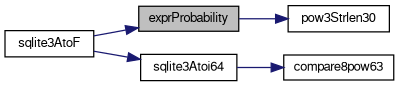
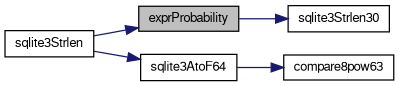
node "pow3Strlen30": label "pow3Strlen30" -> "sqlite3Strlen30"
node "sqlite3AtoF": label "sqlite3AtoF" -> "sqlite3Strlen"
node "sqlite3Atoi64": label "sqlite3Atoi64" -> "sqlite3AtoF64"
